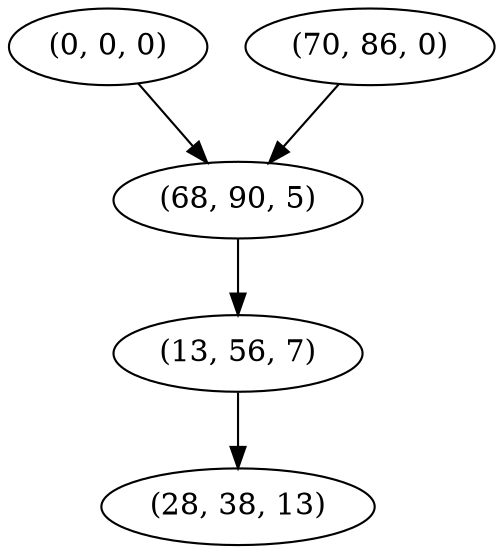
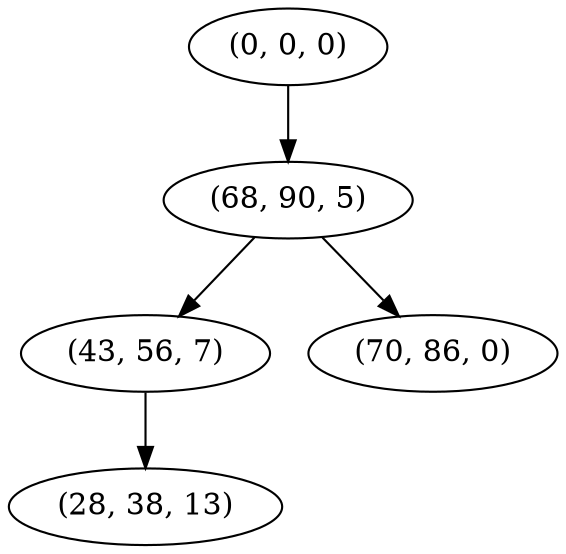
edge "(70, 86, 0)" -> "(68, 90, 5)": reversed
node "(13, 56, 7)": label "(13, 56, 7)" -> "(43, 56, 7)"
